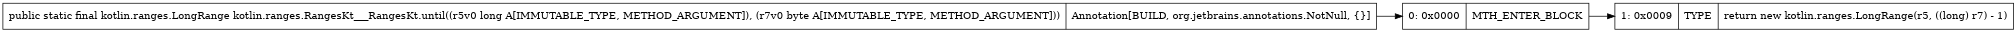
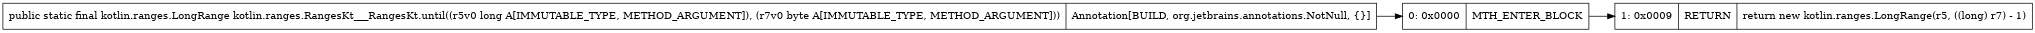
node "1: 0x0009": text "TYPE" -> "RETURN"
